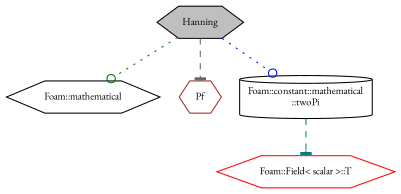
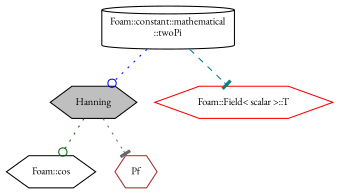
edge "Hanning" -> "Foam::constant::mathematical ::twoPi": reversed
edge "Hanning" -> "Pf": style dashed -> dotted
node "Foam::mathematical": label "Foam::mathematical" -> "Foam::cos"
